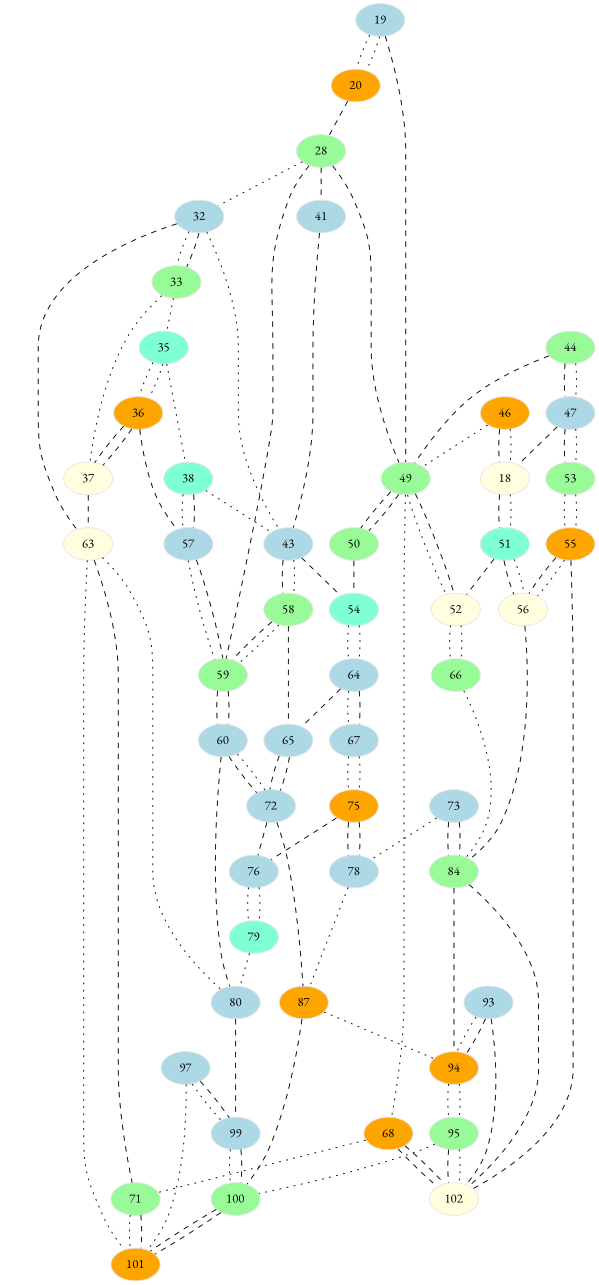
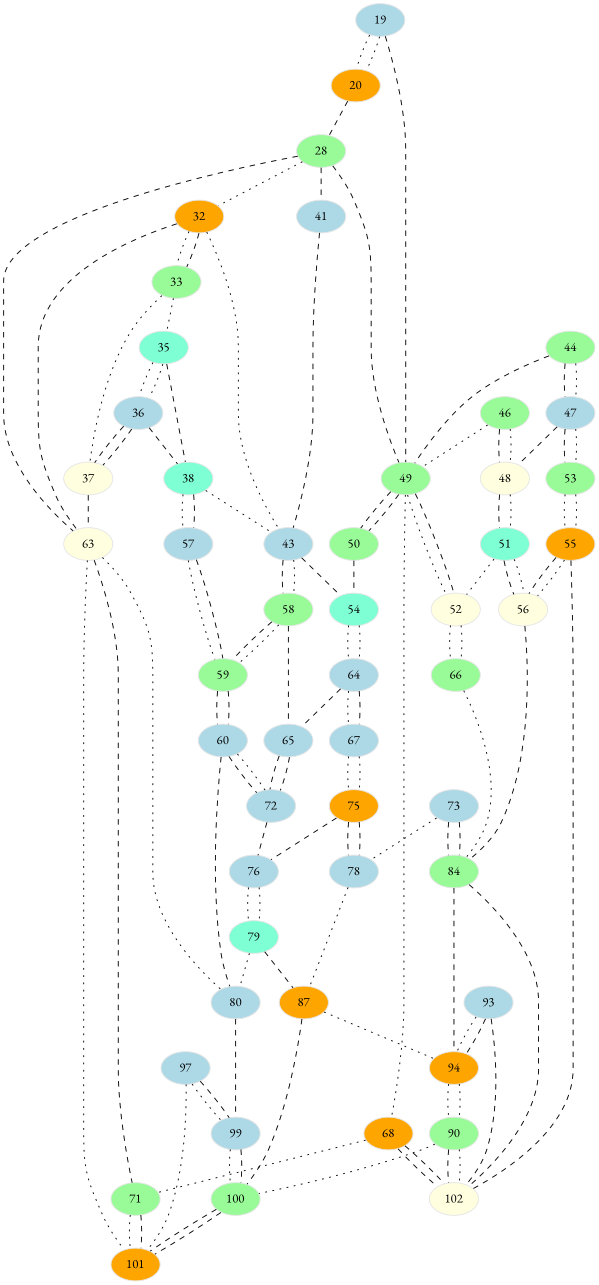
node "32": fillcolor lightblue -> orange
edge "28" -- "59": now "28" -- "63"
node "36": fillcolor orange -> lightblue
edge "35" -- "38": style dotted -> dashed
node "46": fillcolor orange -> palegreen
node "18": label "18" -> "48"
edge "36" -- "57": now "36" -- "38"
edge "51" -- "52": style dashed -> dotted
edge "72" -- "87": now "79" -- "87"
node "95": label "95" -> "90"
